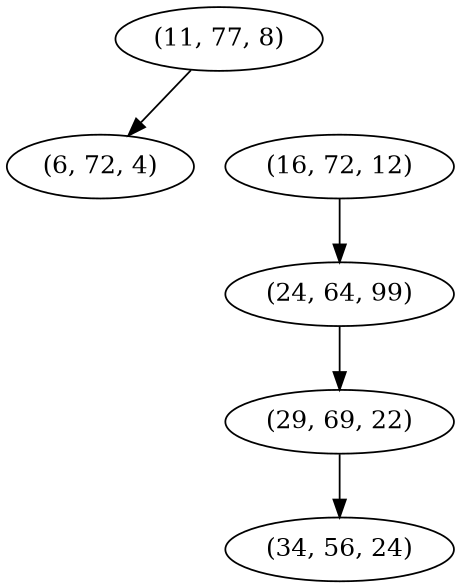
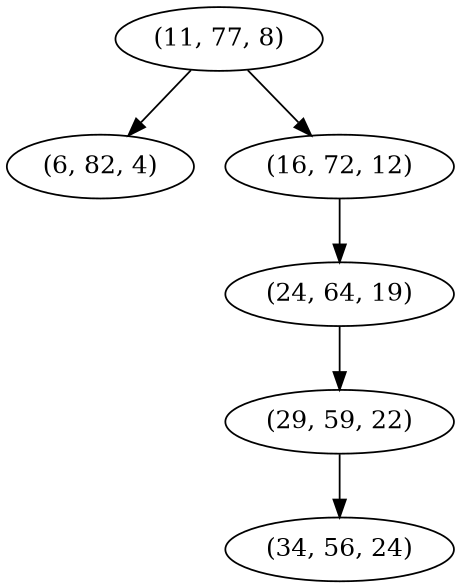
edge "(11, 77, 8)" -> "(16, 72, 12)": added
node "(6, 72, 4)": label "(6, 72, 4)" -> "(6, 82, 4)"
node "(24, 64, 99)": label "(24, 64, 99)" -> "(24, 64, 19)"
node "(29, 69, 22)": label "(29, 69, 22)" -> "(29, 59, 22)"
